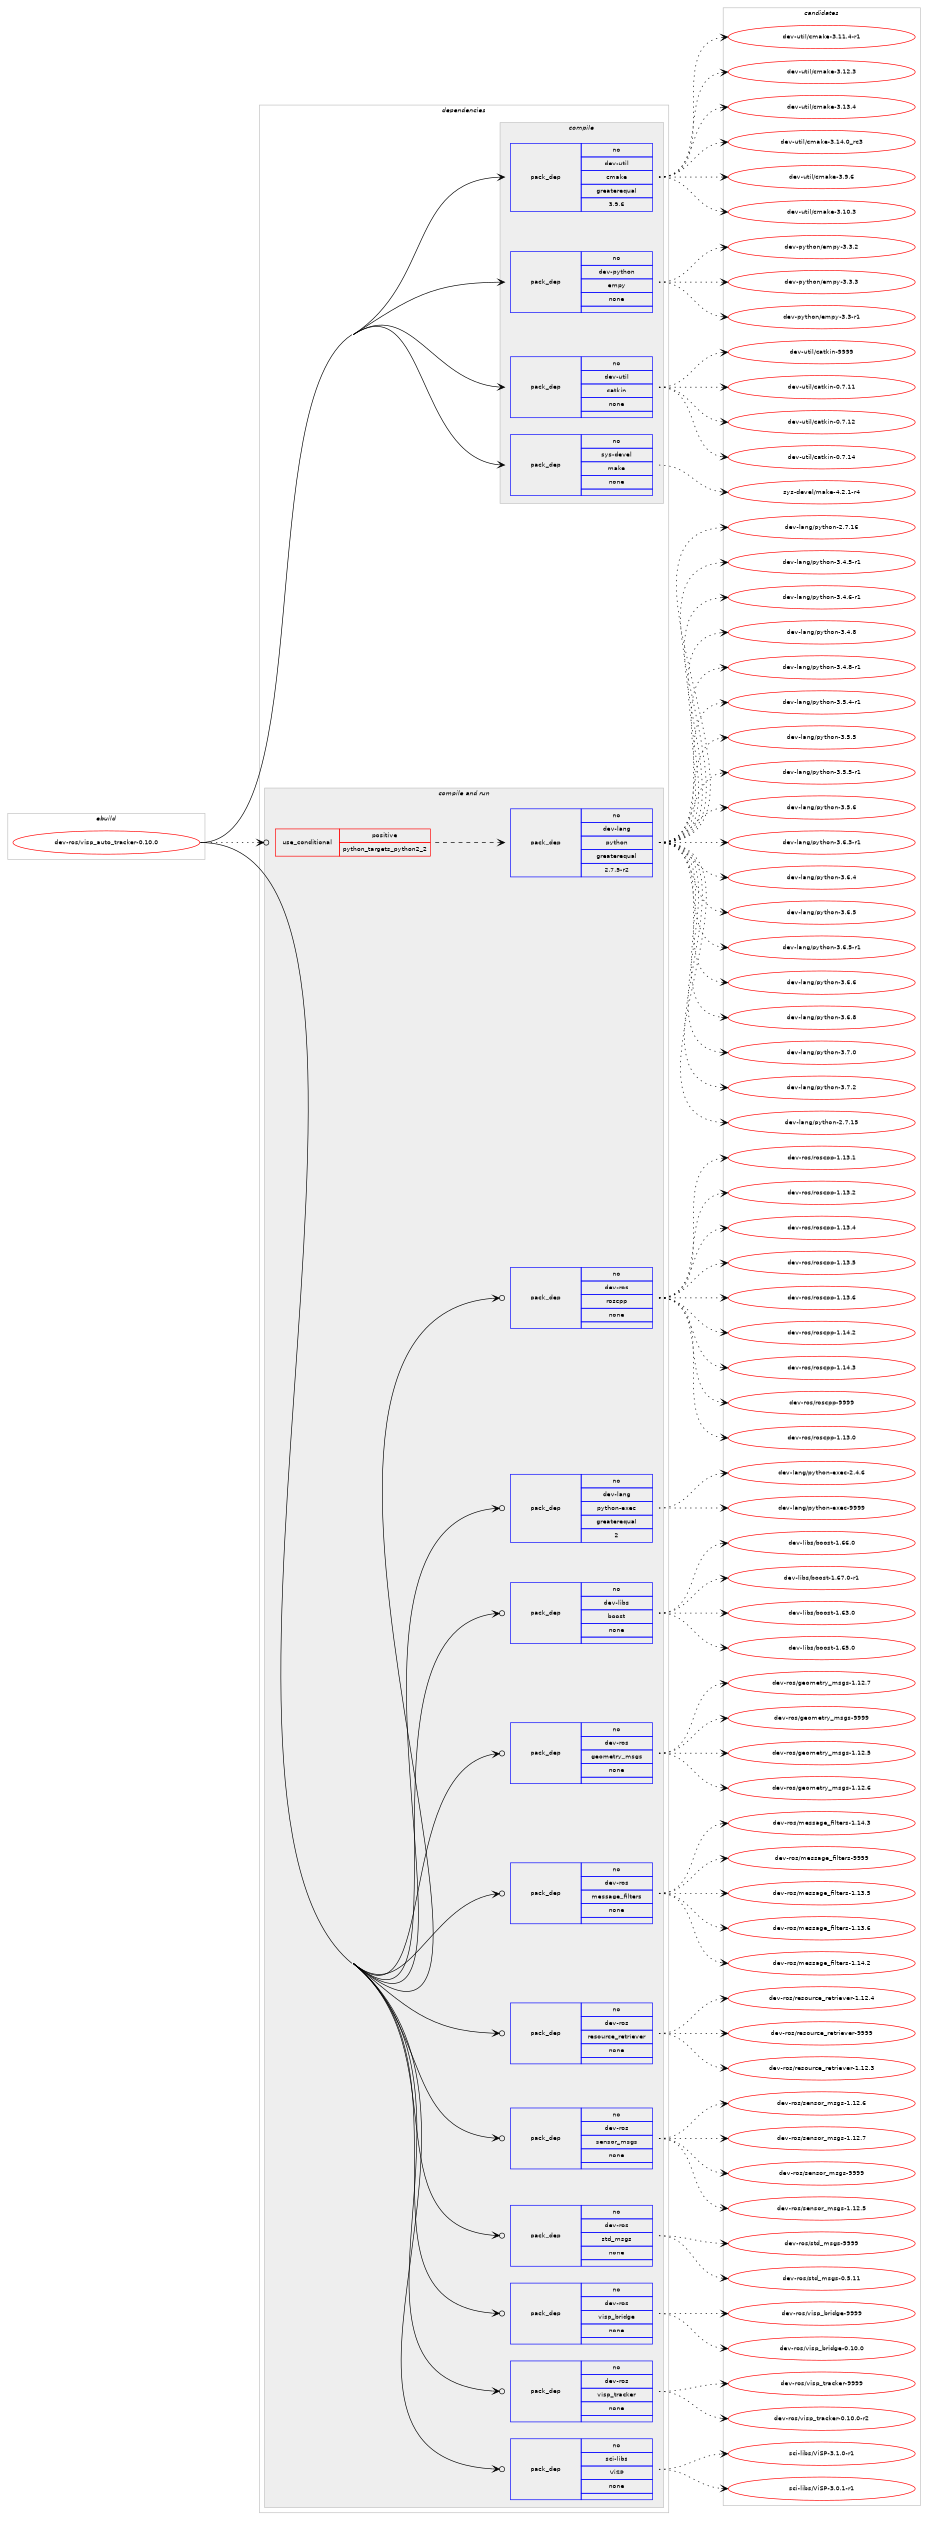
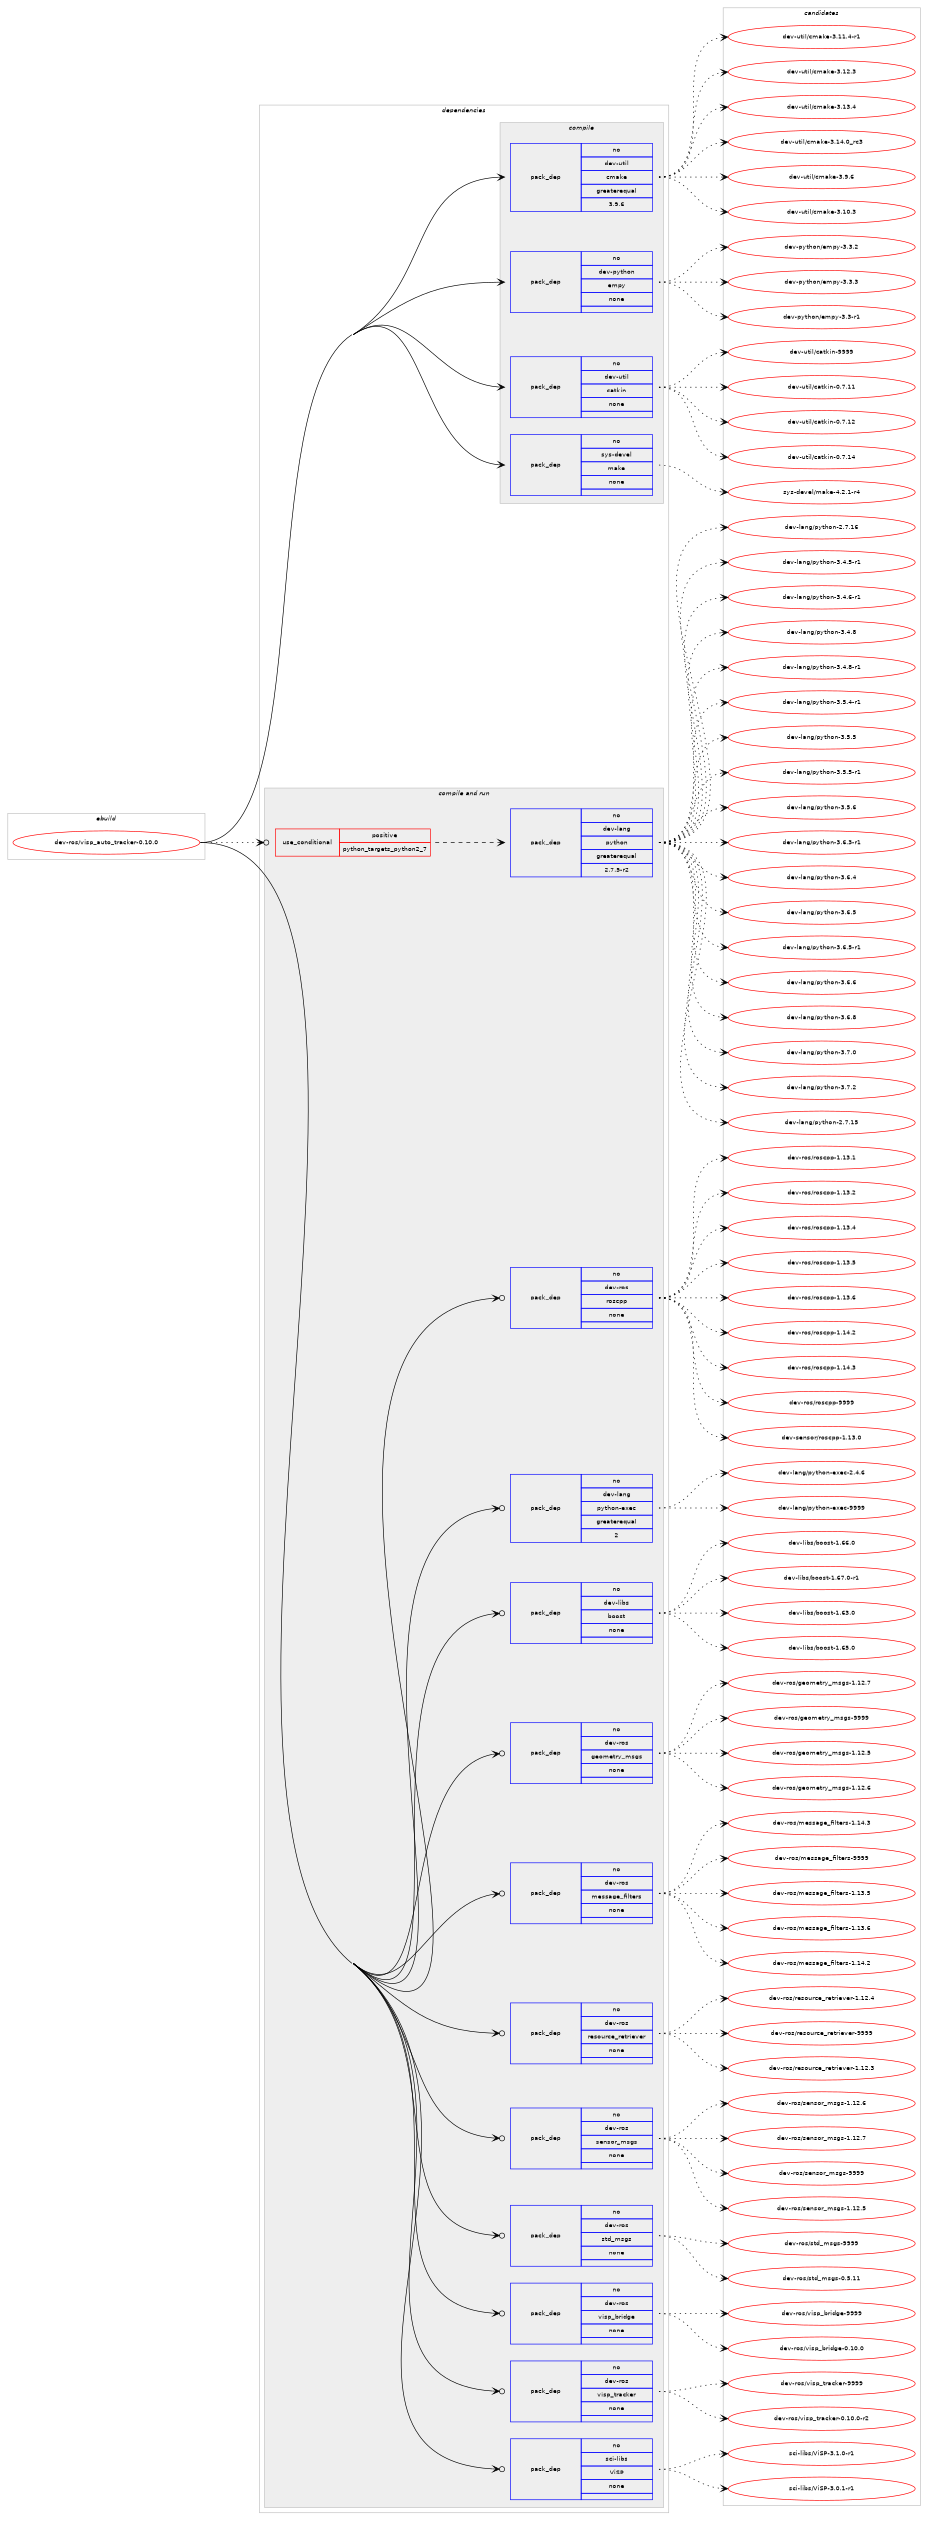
node "use_conditional": text "python_targets_python2_2" -> "python_targets_python2_7"
node "dev-ros/roscpp-1.13.0": label "dev-ros/roscpp-1.13.0" -> "dev-sensor/roscpp-1.13.0"
